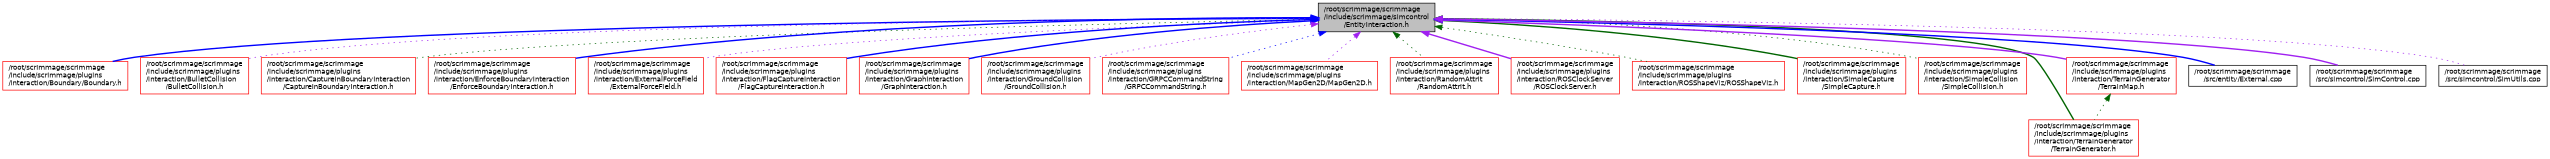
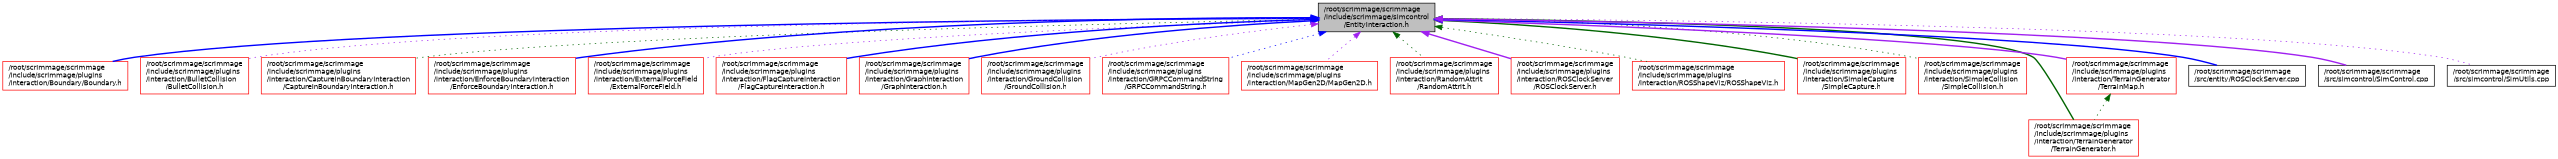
node "/root/scrimmage/scrimmage /src/entity/External.cpp": label "/root/scrimmage/scrimmage /src/entity/External.cpp" -> "/root/scrimmage/scrimmage /src/entity/ROSClockServer.cpp"
